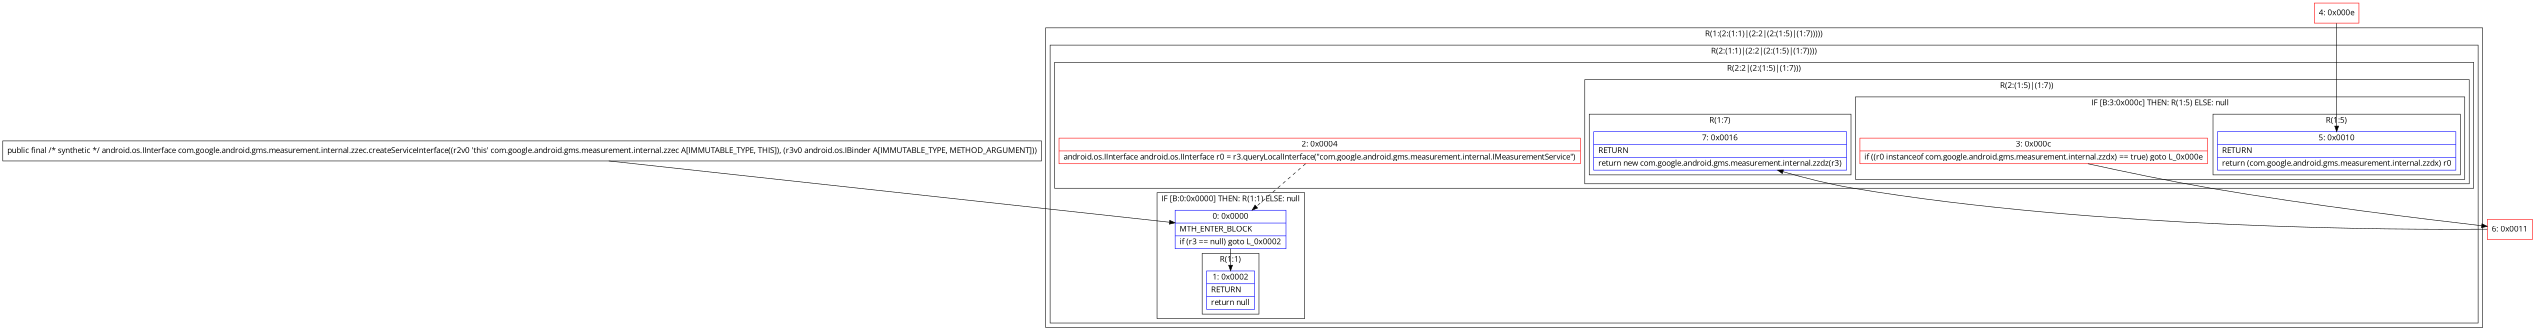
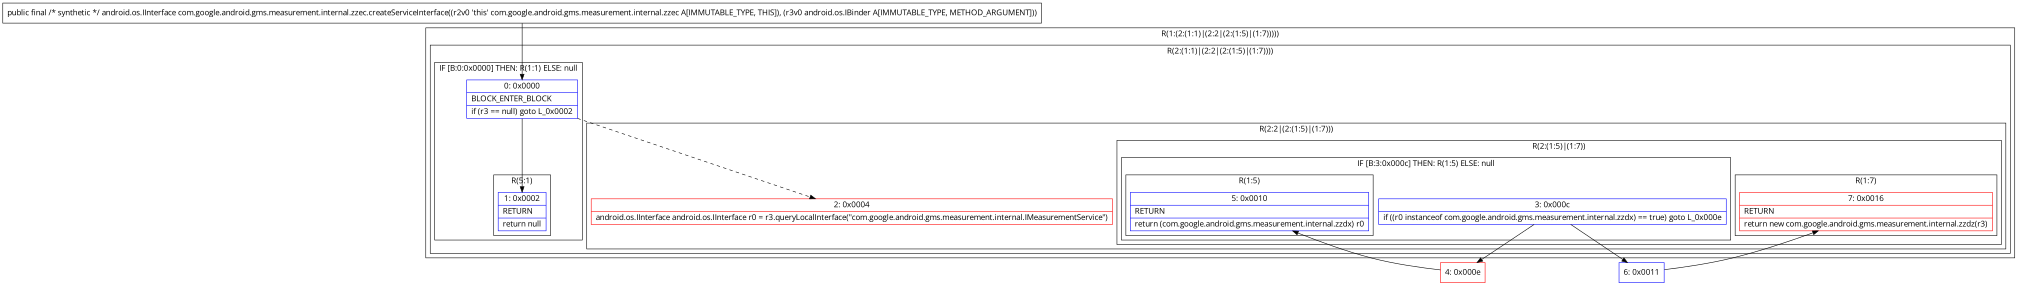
node "7: 0x0016": color blue -> red
node "3: 0x000c": color red -> blue
edge "2: 0x0004" -> "0: 0x0000": reversed
node "0: 0x0000": text "MTH_ENTER_BLOCK" -> "BLOCK_ENTER_BLOCK"
node "6: 0x0011": color red -> blue
edge "3: 0x000c" -> "4: 0x000e": added
cluster "R(1:1)": label "R(1:1)" -> "R(5:1)"
